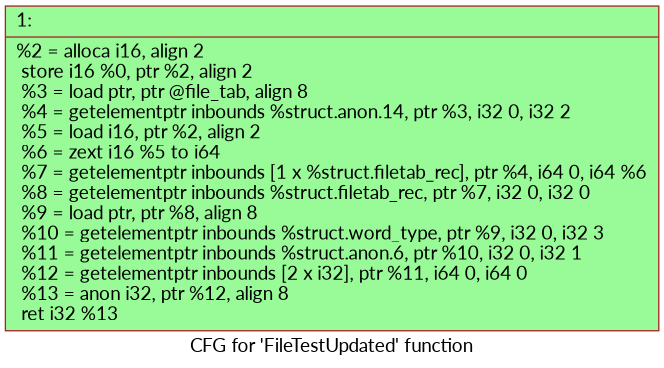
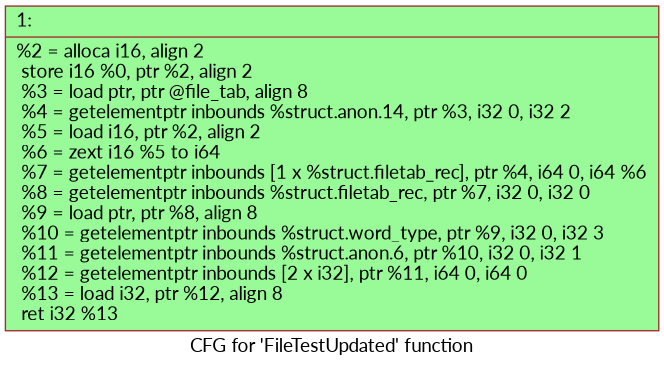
node "1:": text "%13 = anon i32, ptr %12, align 8" -> "%13 = load i32, ptr %12, align 8"
